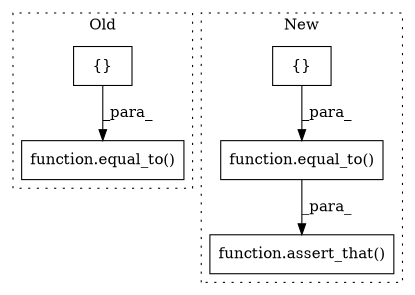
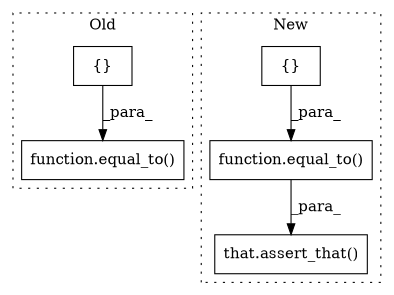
node "function.assert_that()": label "function.assert_that()" -> "that.assert_that()"
